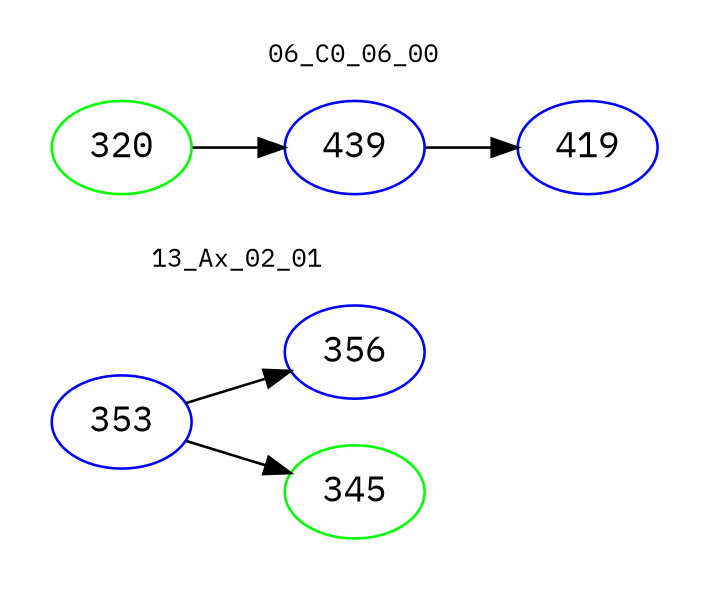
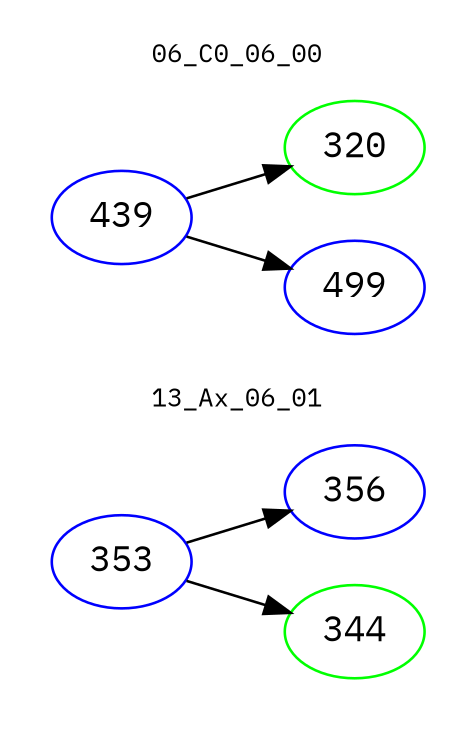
edge "320" -> "439": reversed
node "419": label "419" -> "499"
cluster "13_Ax_02_01": label "13_Ax_02_01" -> "13_Ax_06_01"
node "345": label "345" -> "344"
